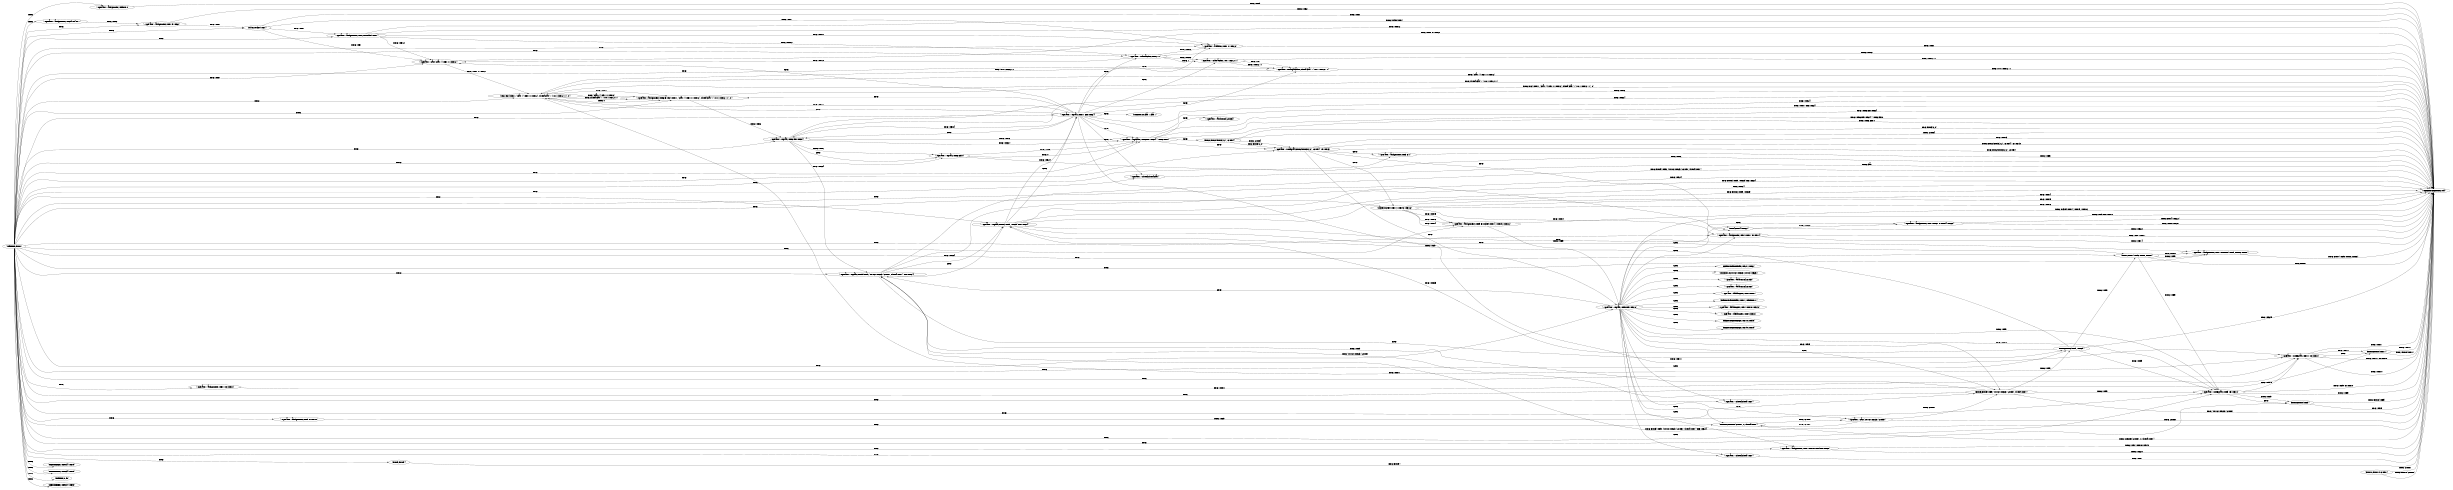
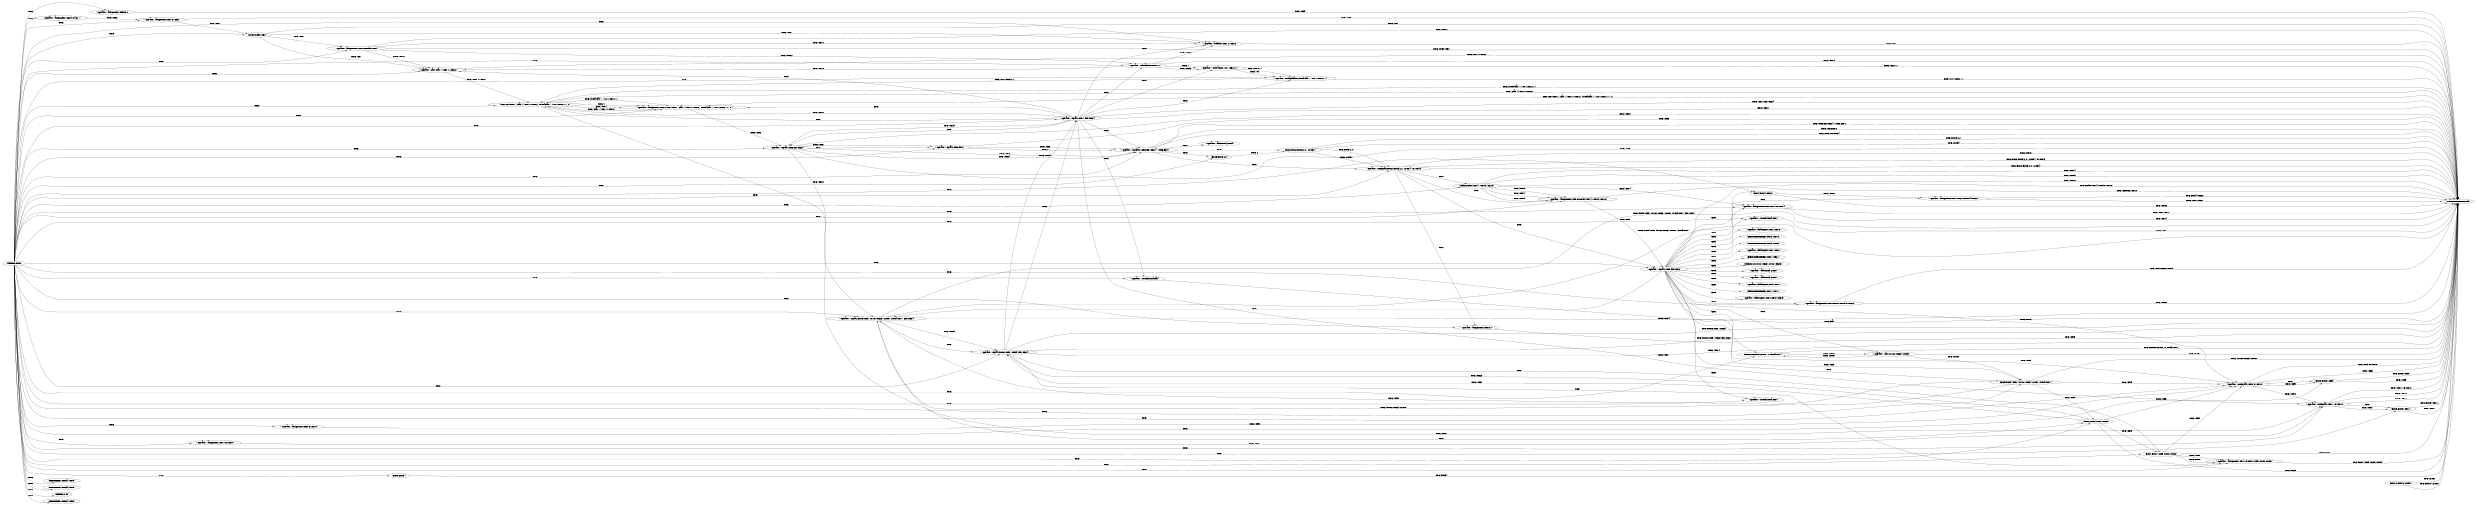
edge "(METHOD,FUN1)" -> "(<operator>.cast,(char *)(VAR1 + VAR12))": label "DDG: VAR7" -> "DDG: "
node "(UNKNOWN,char *,char *)": removed
node "(FUN3,FUN3(2,2))": added
edge "(<operator>.notEquals,FUN2(FUN3(2,2), &VAR4) != VAR13)" -> "(FUN4,FUN4(VAR22))": now "(<operator>.notEquals,FUN2(FUN3(2,2), &VAR4) != VAR13)" -> "(<operator>.assignment,VAR9 = socket(VAR14, VAR15, VAR16))"
node "(<operator>.fieldAccess,VAR7.VAR21)": added
node "(FIELD_IDENTIFIER,VAR17,METHOD17)": label "(FIELD_IDENTIFIER,VAR17,METHOD17)" -> "(FIELD_IDENTIFIER,VAR17,VAR17)"
